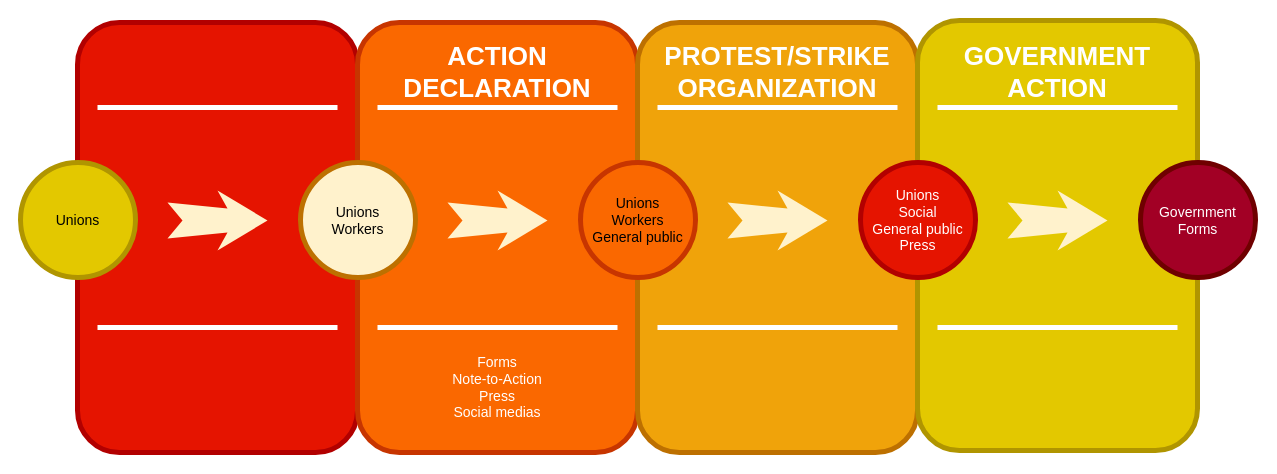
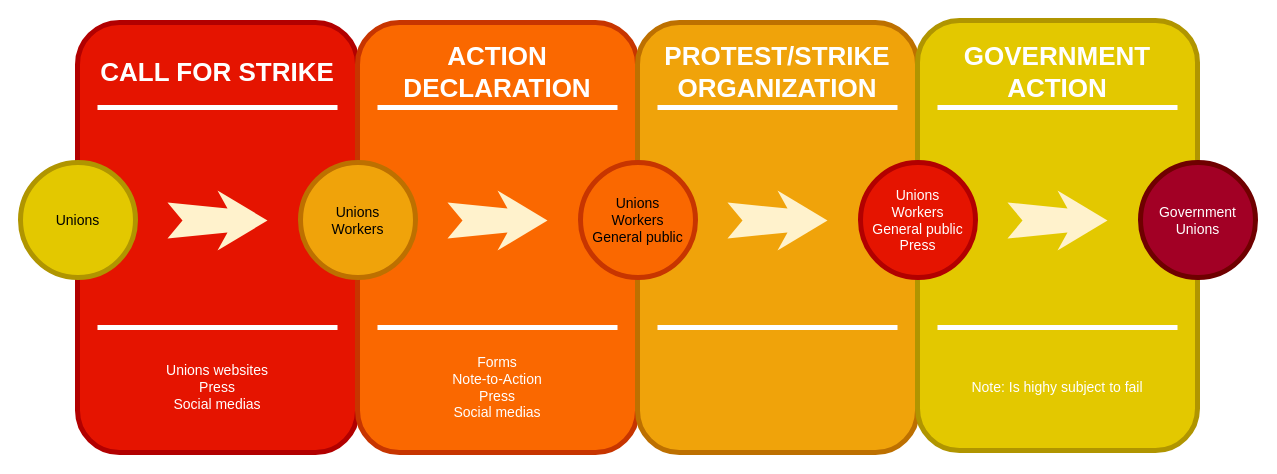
node "CALL FOR STRIKE": added
node "Unions Workers": fillcolor #fff2cc -> #f0a30a
node "Unions Social General public Press": label "Unions Social General public Press" -> "Unions Workers General public Press"
node "Government Forms": label "Government Forms" -> "Government Unions"
node "Unions websites Press Social medias": added
node "Note: Is highy subject to fail": added
